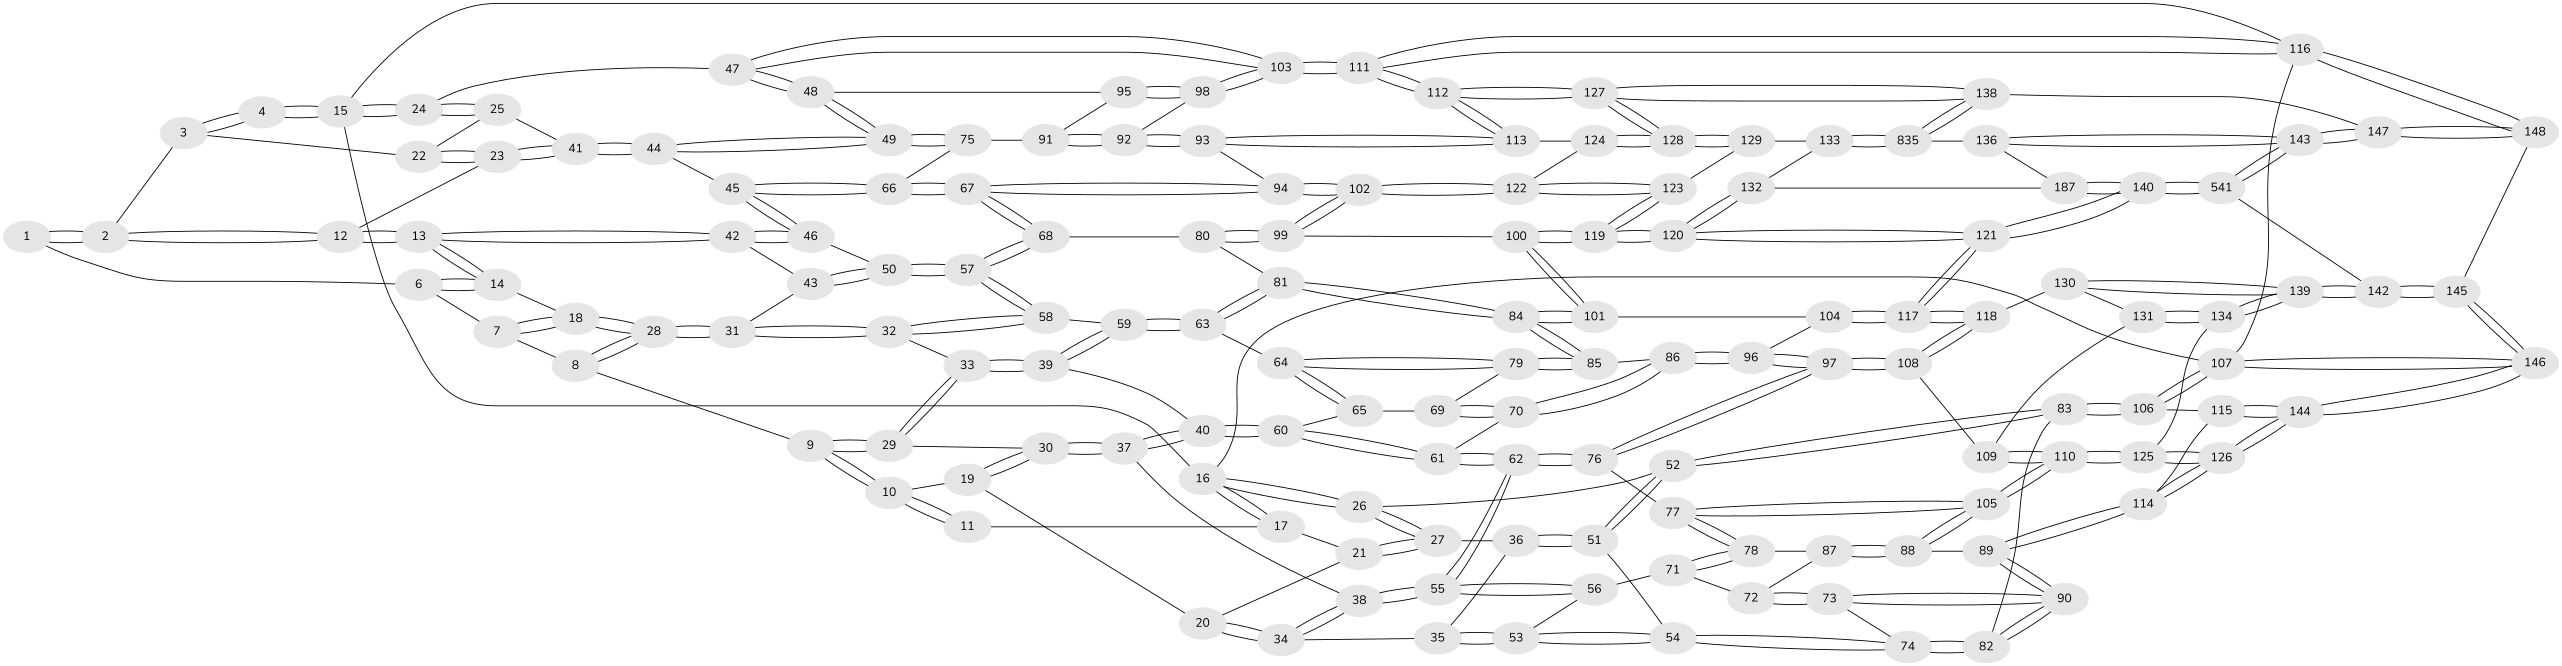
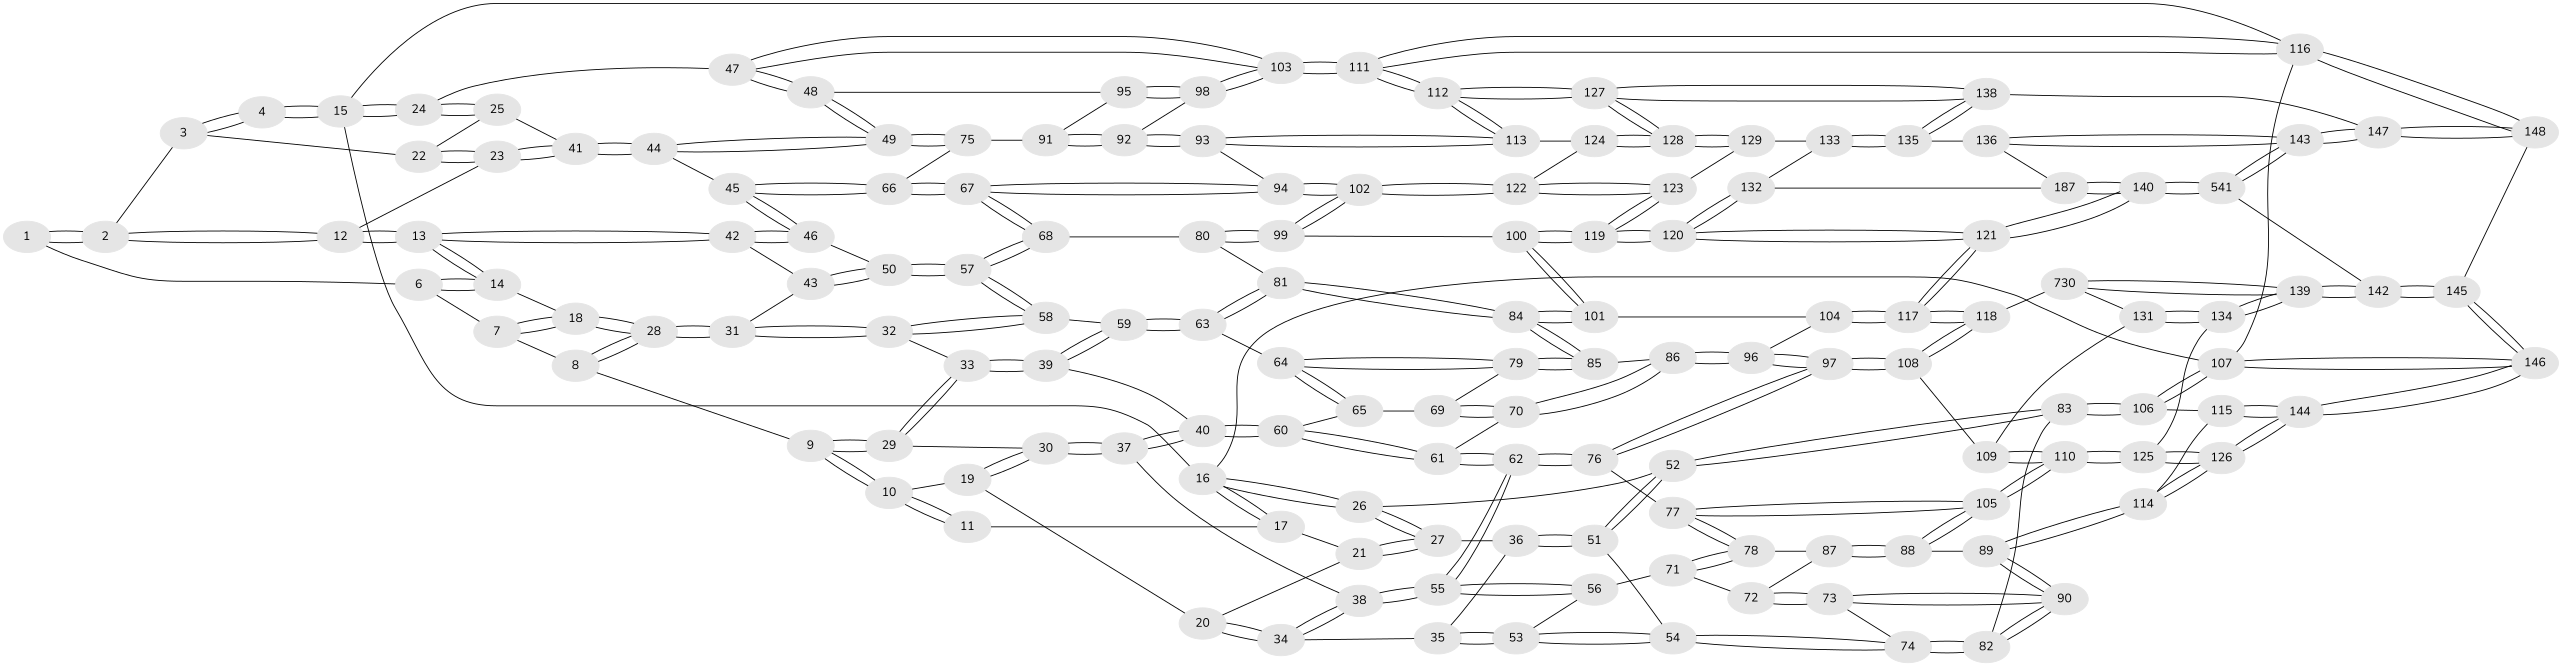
node "835": label "835" -> "135"
node "130": label "130" -> "730"
